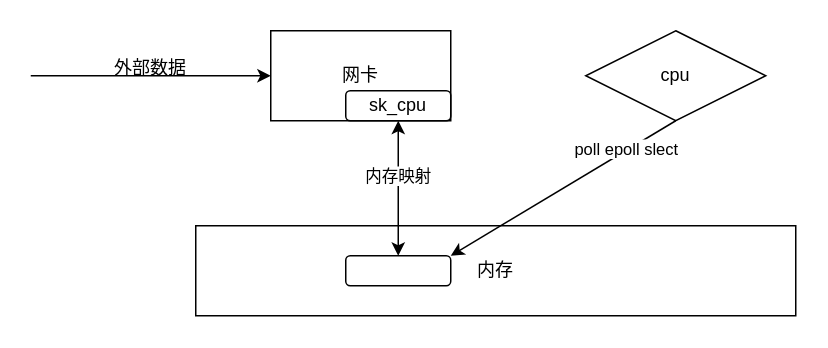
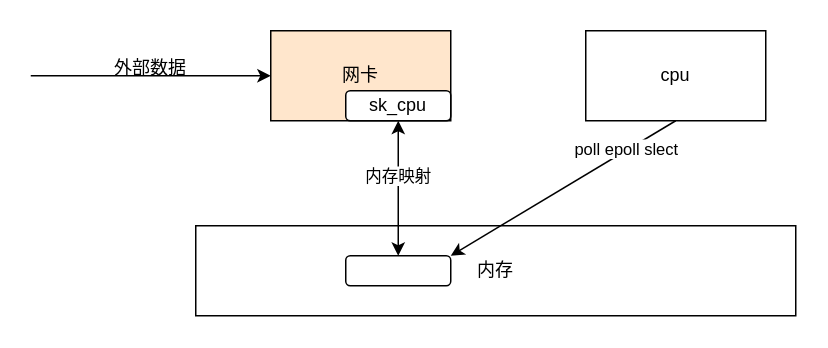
node "网卡": fillcolor #ffffff -> #ffe6cc
node "cpu": shape diamond -> rectangle
